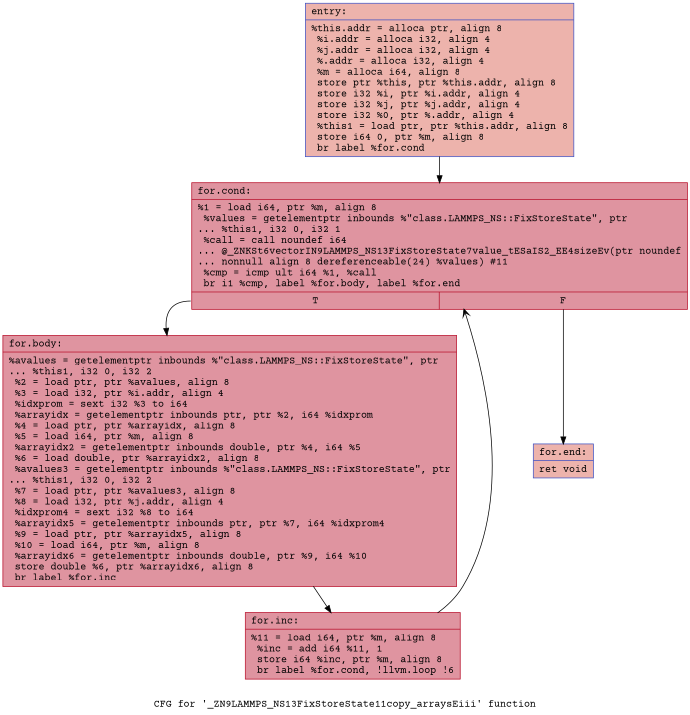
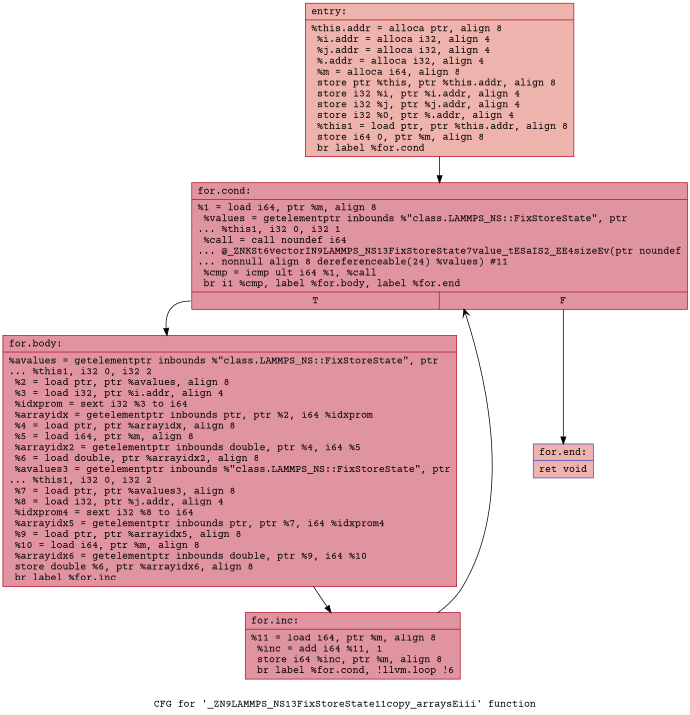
node "entry:": color #3d50c3ff -> #b70d28ff
